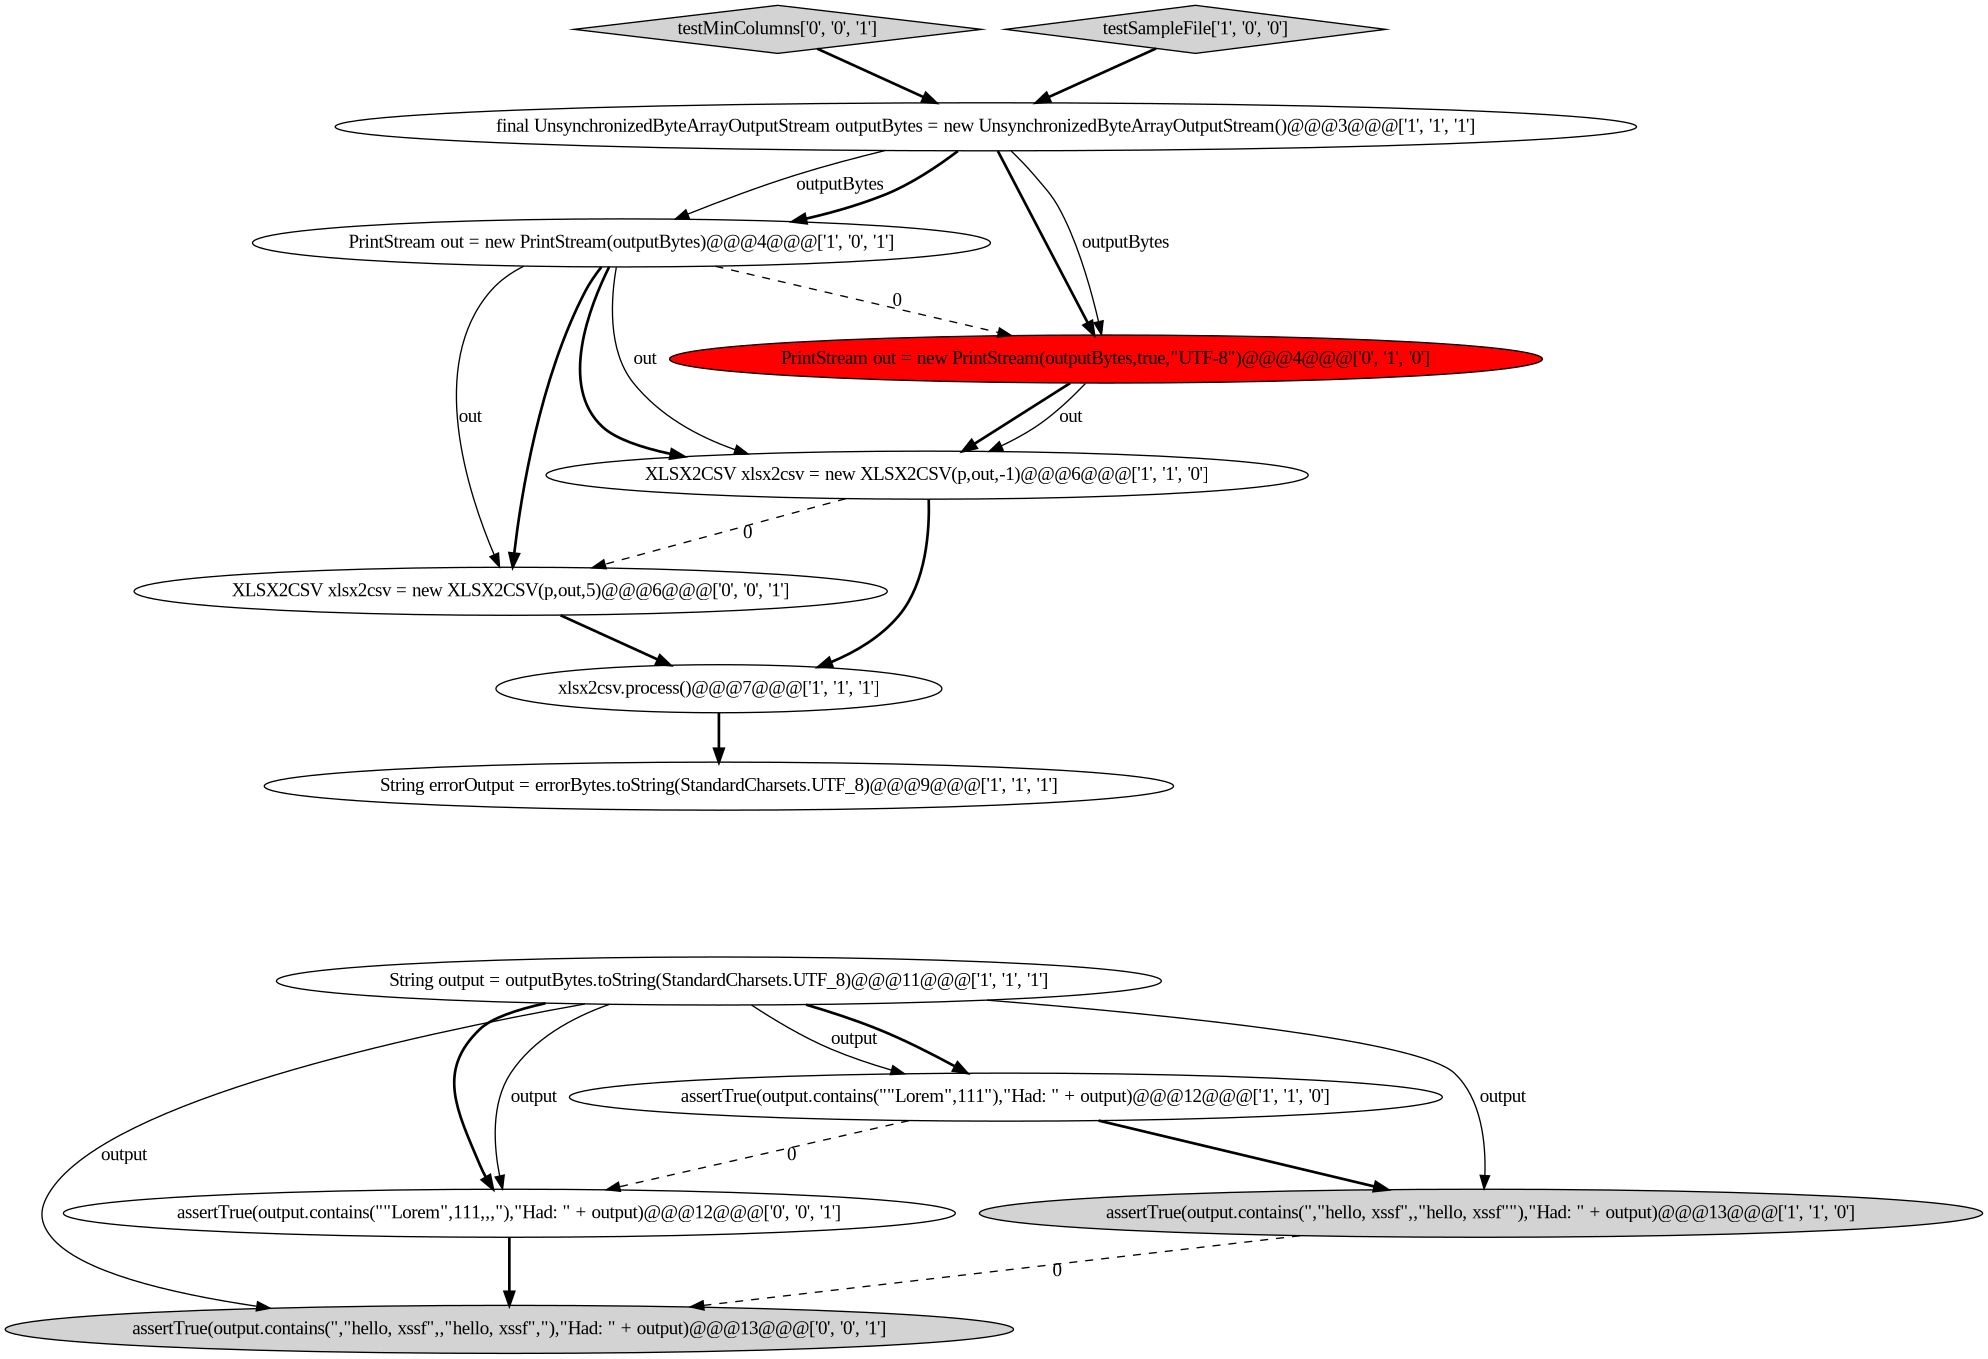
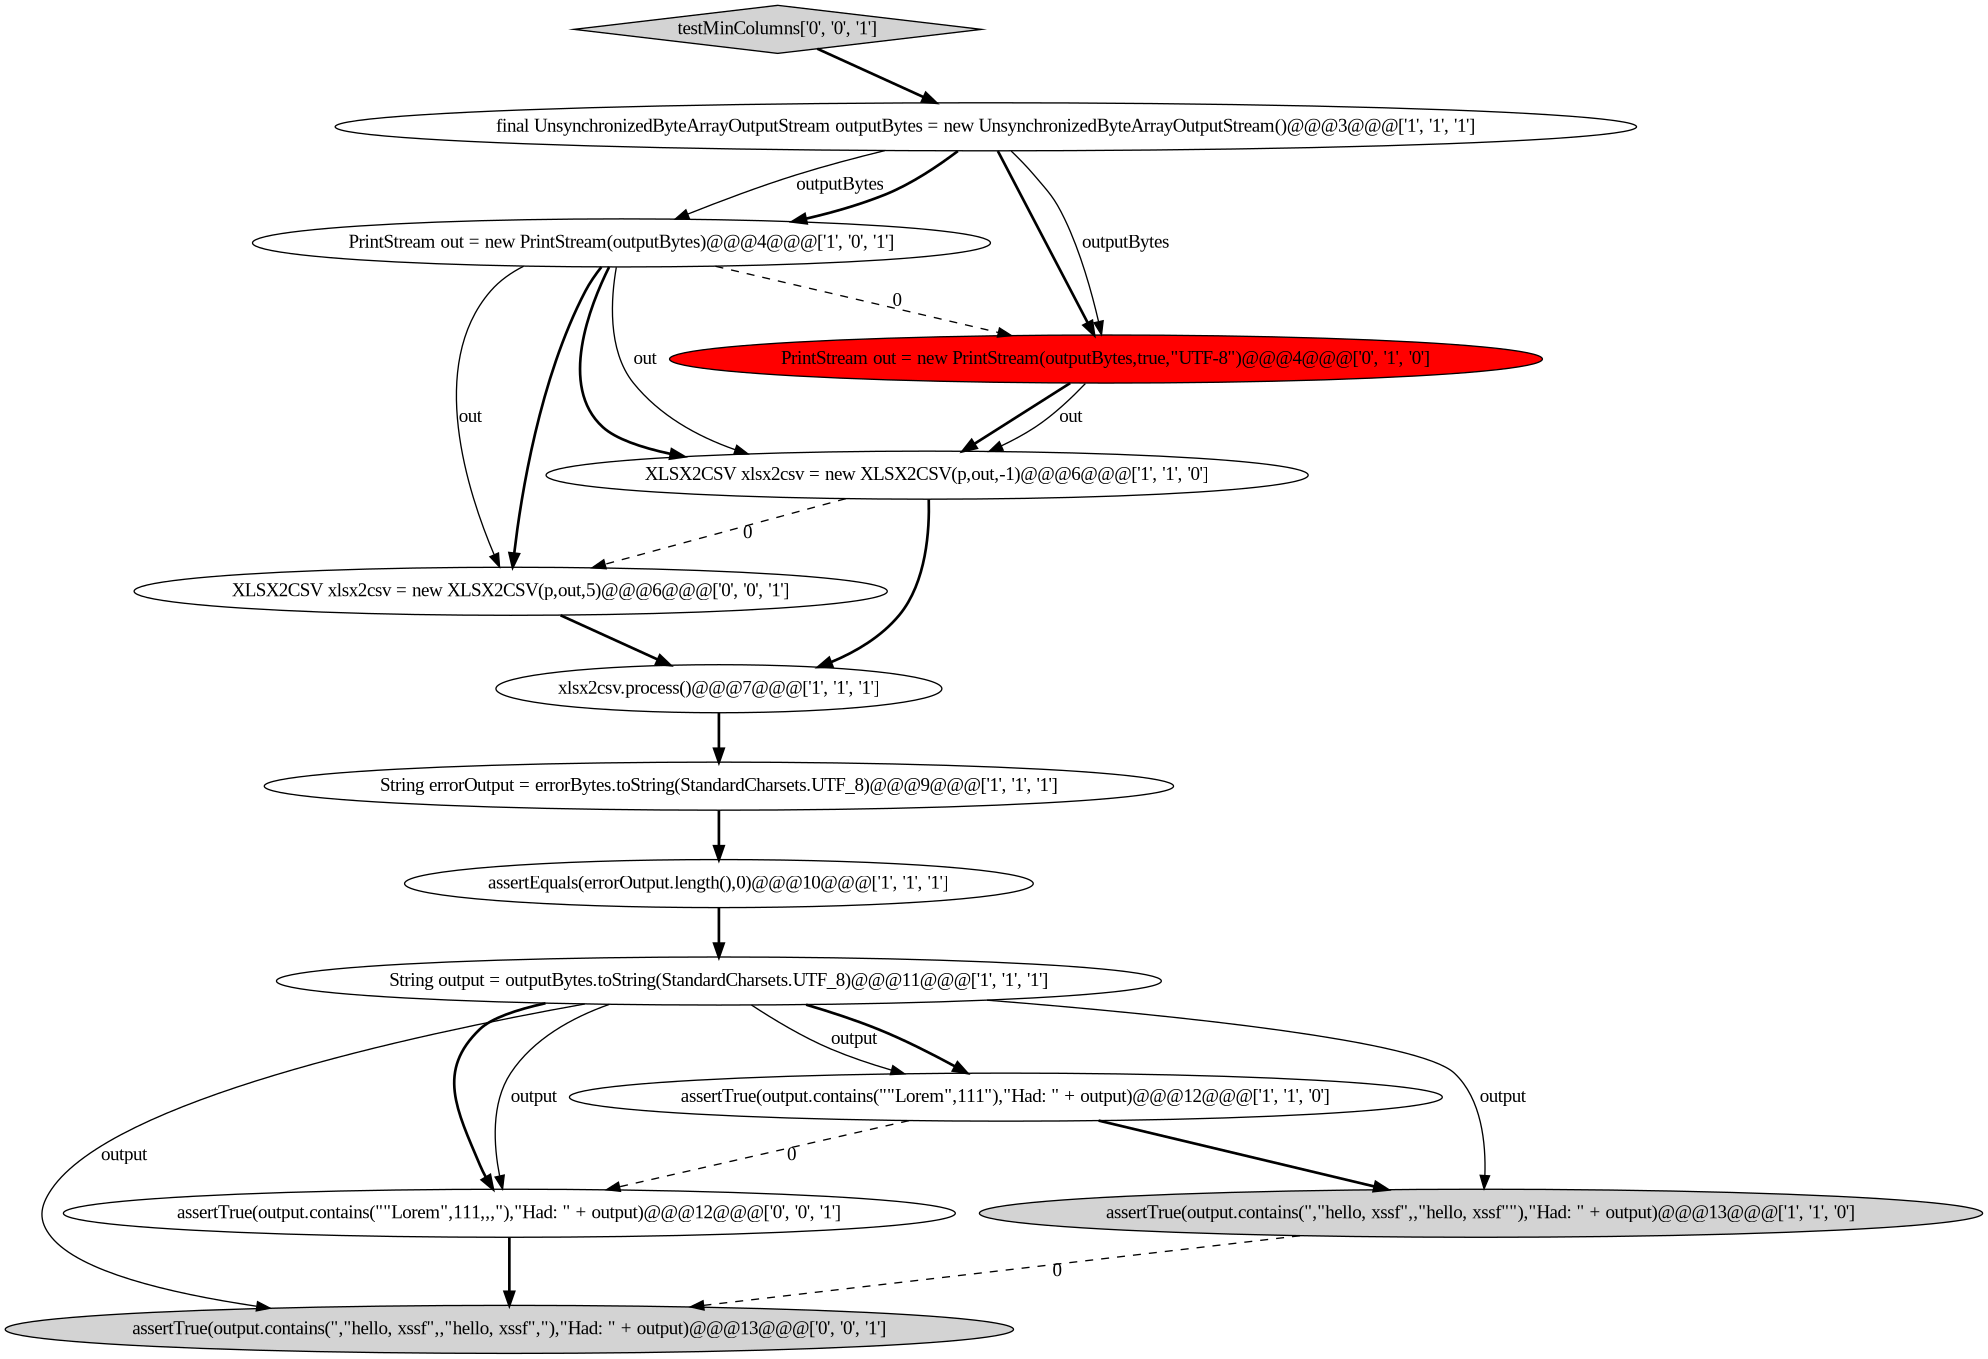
node "testSampleFile['1', '0', '0']": removed
node "assertEquals(errorOutput.length(),0)@@@10@@@['1', '1', '1']": added
